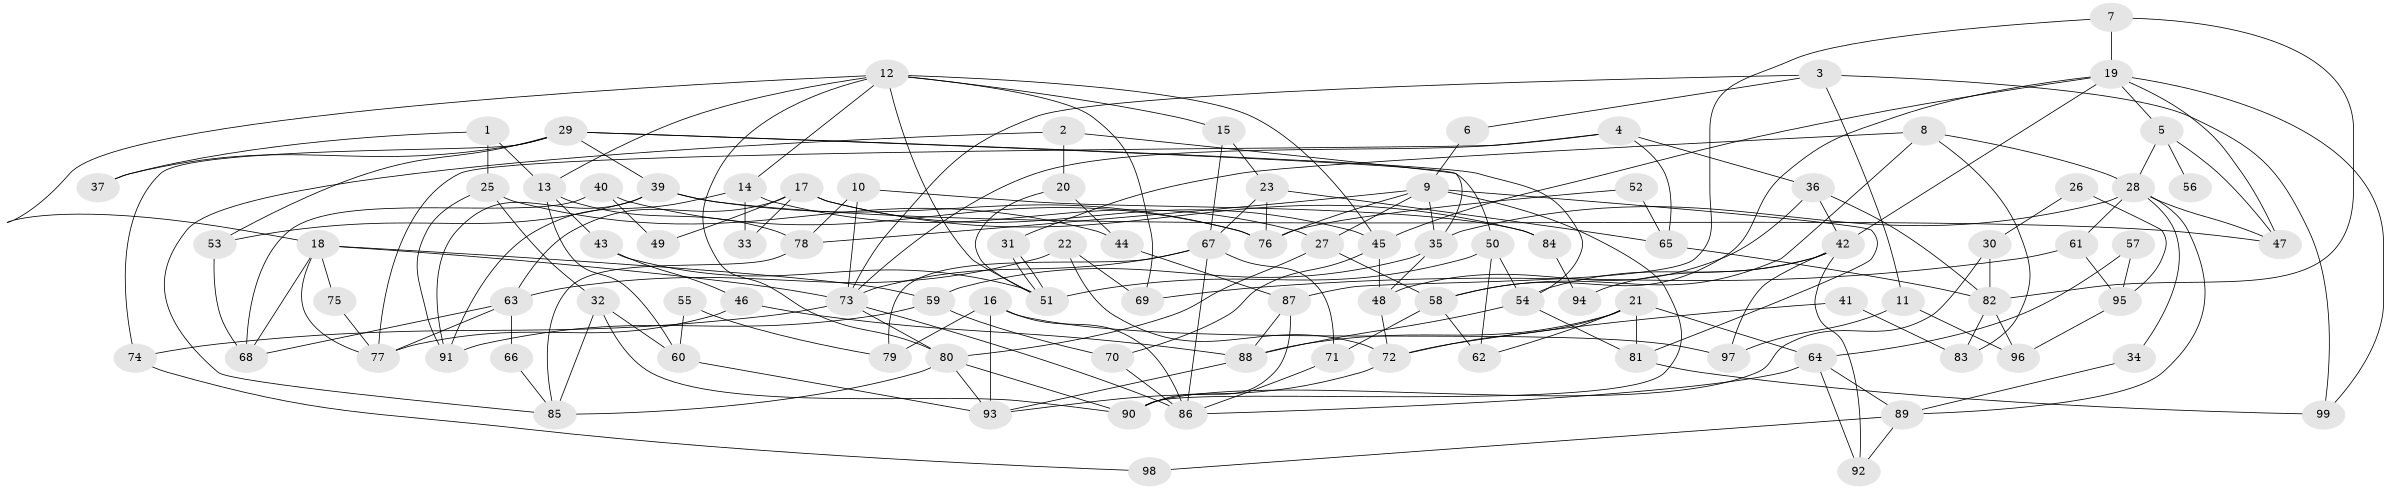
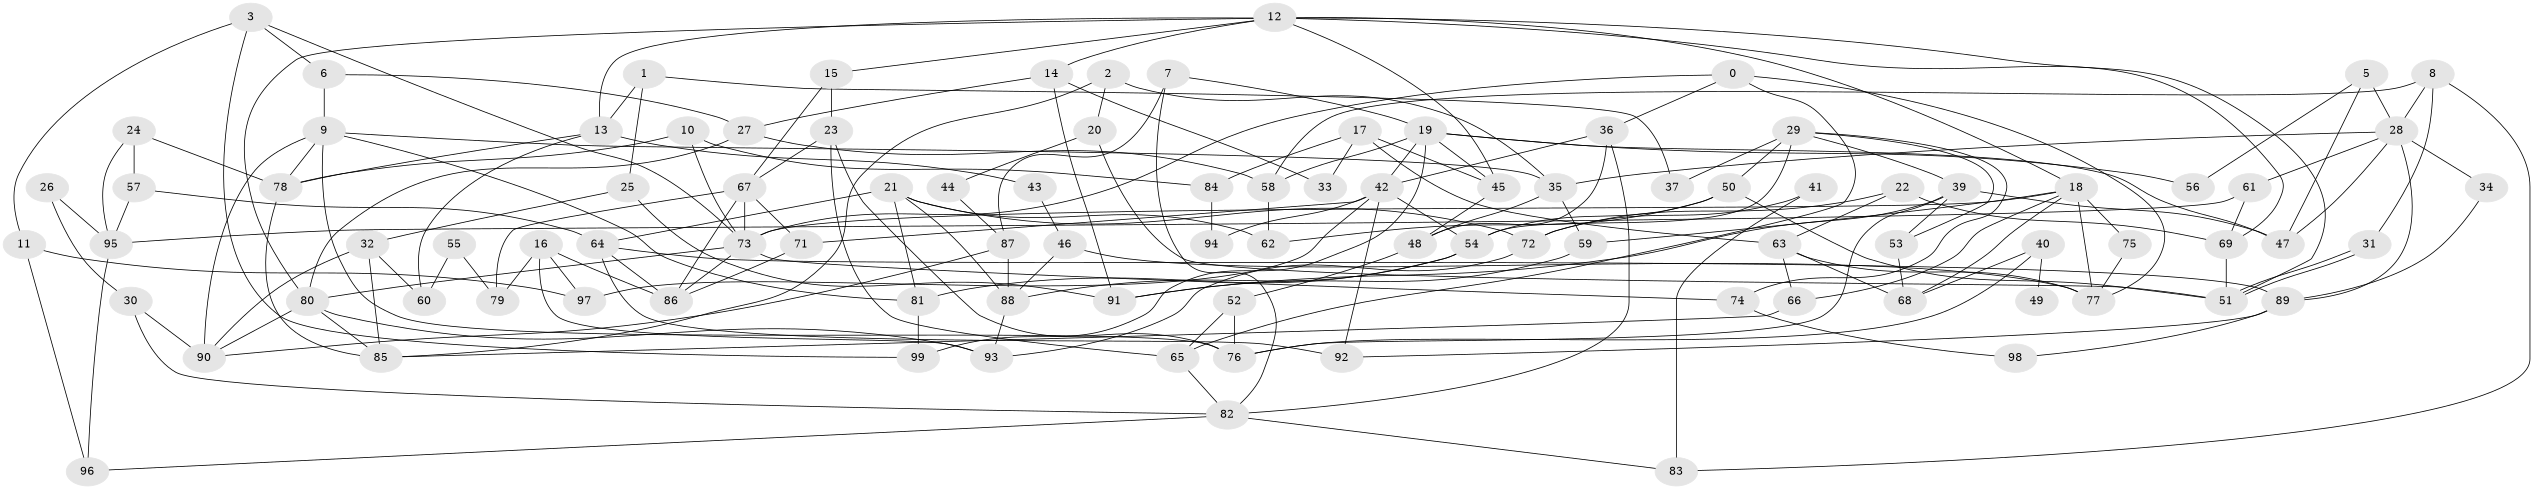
edge "19" -- "5": now "19" -- "56"
node "24": added
node "4": label "4" -> "0"
edge "17" -- "49": removed
edge "25" -- "44": removed
edge "9" -- "27": now "6" -- "27"
edge "18" -- "66": added
edge "43" -- "51": now "69" -- "51"
edge "58" -- "71": now "42" -- "71"
edge "48" -- "72": now "48" -- "52"
node "70": removed
edge "60" -- "93": removed
